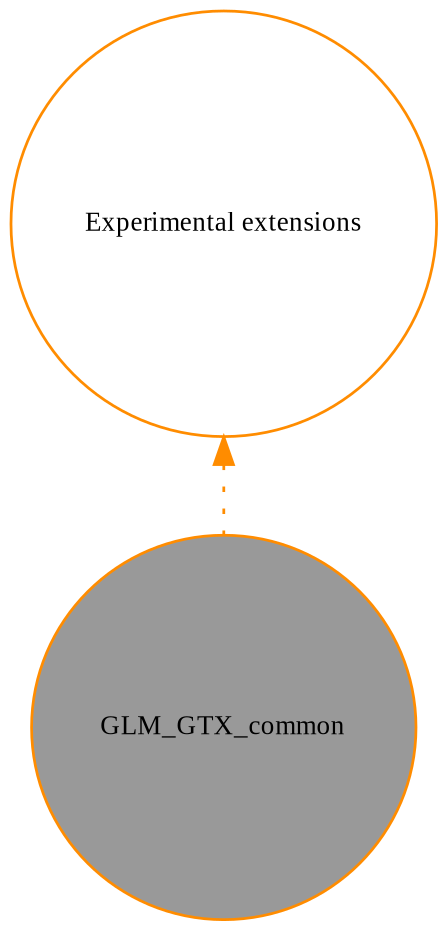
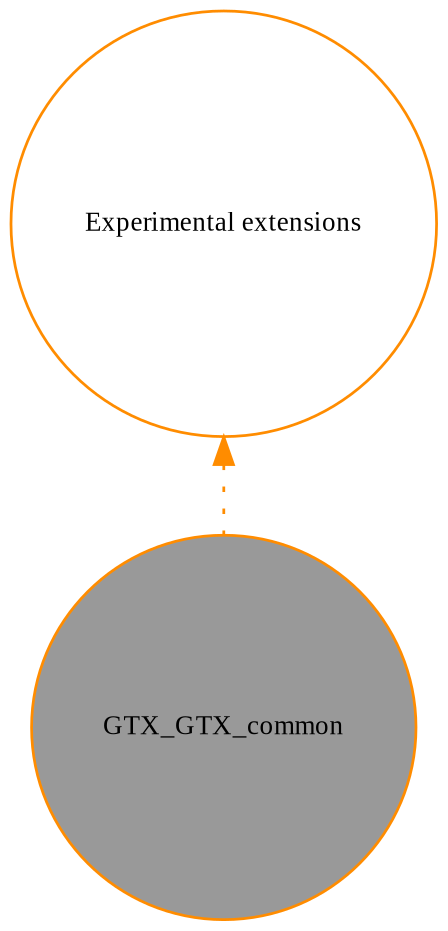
node "GLM_GTX_common": label "GLM_GTX_common" -> "GTX_GTX_common"
